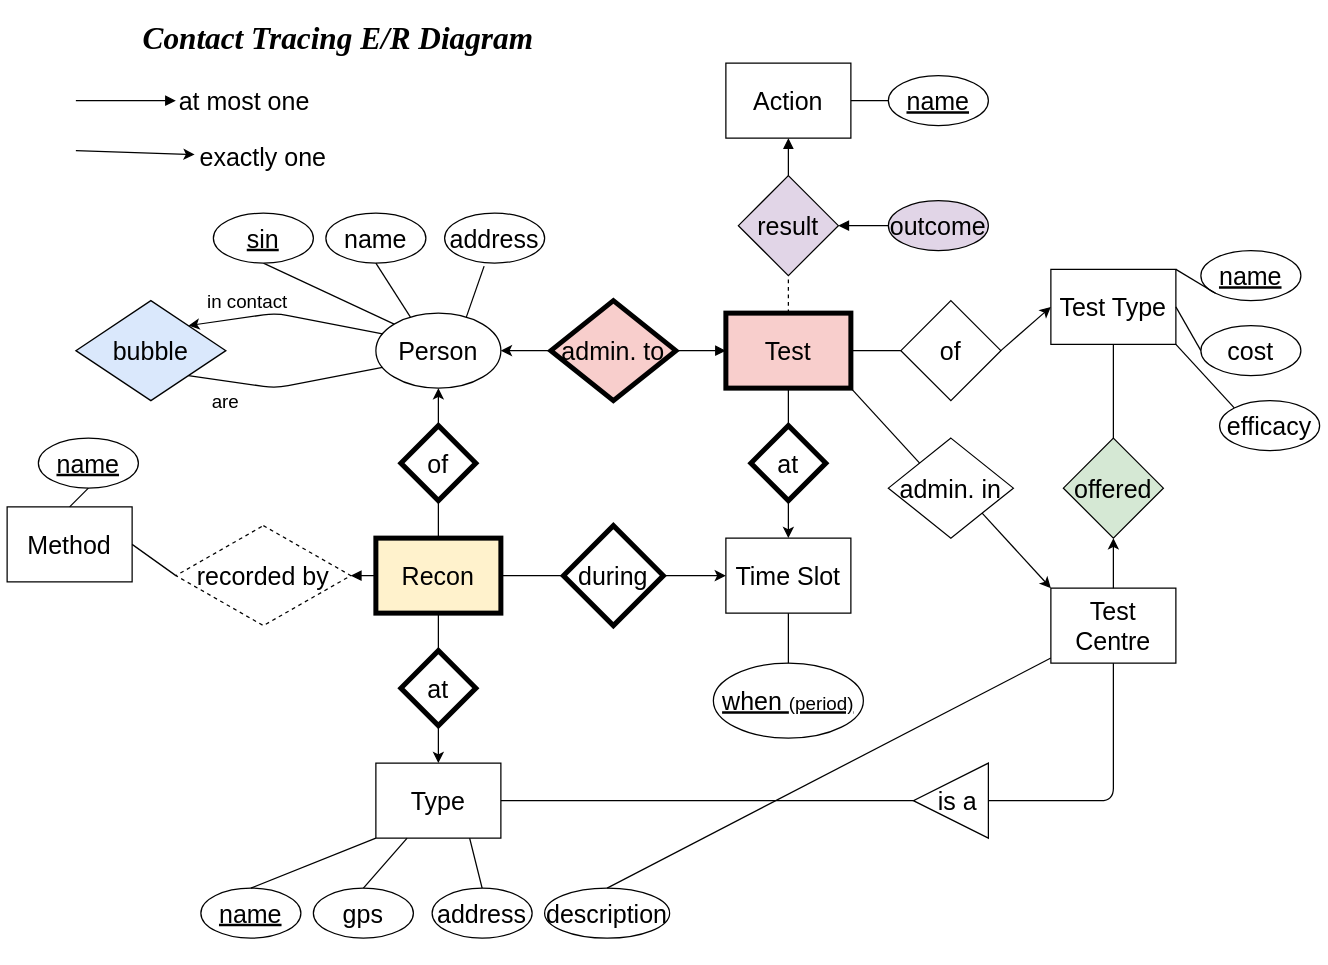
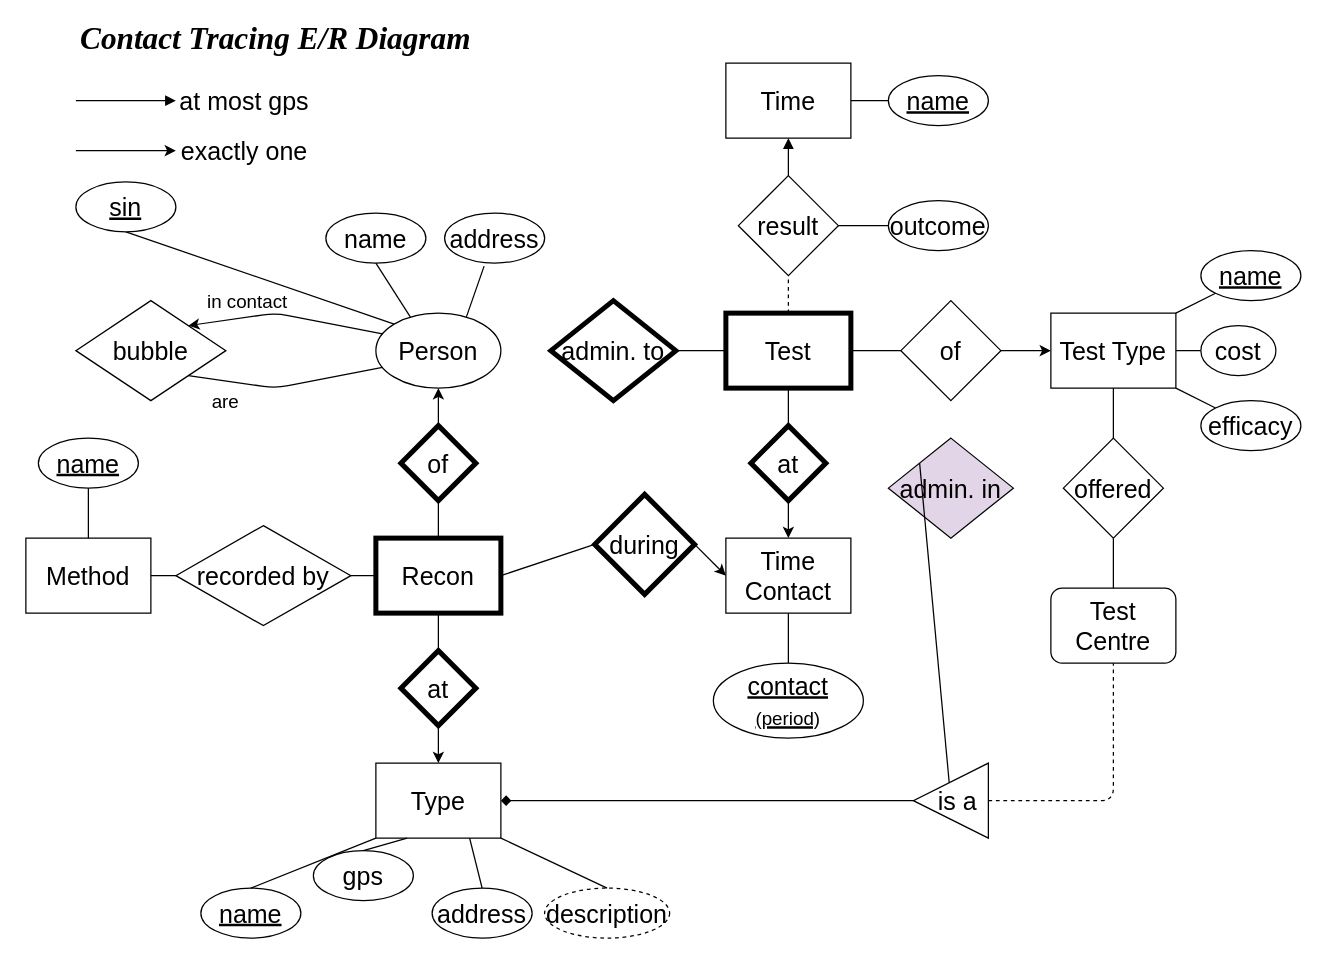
node "Contact Tracing E/R Diagram": moved (338, 38) -> (276, 38)
node "at most one": label "at most one" -> "at most gps"
node "Action": label "Action" -> "Time"
node "exactly one": moved (263, 157) -> (244, 151)
node "result": fillcolor #e1d5e7 -> #ffffff
edge "outcome" -> "result": arrowhead block -> none
node "outcome": fillcolor #e1d5e7 -> #ffffff
node "sin": moved (263, 238) -> (126, 207)
node "Test Type": moved (1113, 307) -> (1113, 351)
node "bubble": fillcolor #dae8fc -> #ffffff
edge "admin. to" -> "Person": removed
node "admin. to": fillcolor #f8cecc -> #ffffff
edge "admin. to" -> "Test": arrowhead block -> none
node "Test": fillcolor #f8cecc -> #ffffff
node "cost": size 100x50 -> 75x50
edge "Test" -- "admin. in": now "is a" -- "admin. in"
node "efficacy": moved (1269, 426) -> (1251, 426)
node "admin. in": fillcolor #ffffff -> #e1d5e7
node "offered": fillcolor #d5e8d4 -> #ffffff
node "Method": moved (69, 544) -> (88, 576)
edge "admin. in" -> "Test Centre": removed
edge "Test Centre" -> "offered": arrowhead classic -> none
node "recorded by": style dashed -> solid
edge "Recon" -> "recorded by": arrowhead block -> none
node "Recon": fillcolor #fff2cc -> #ffffff
node "during": moved (613, 576) -> (644, 544)
node "Time Slot": label "Time Slot" -> "Time Contact"
node "Test Centre": shape rectangle -> rounded rectangle
node "when (period)": label "when (period)" -> "contact (period)"
edge "Test Centre" -- "description": now "Type" -- "description"
edge "Test Centre" -- "is a": style solid -> dashed
edge "Type" -- "is a": arrowhead none -> diamond
node "gps": moved (363, 913) -> (363, 876)
node "description": style solid -> dashed
